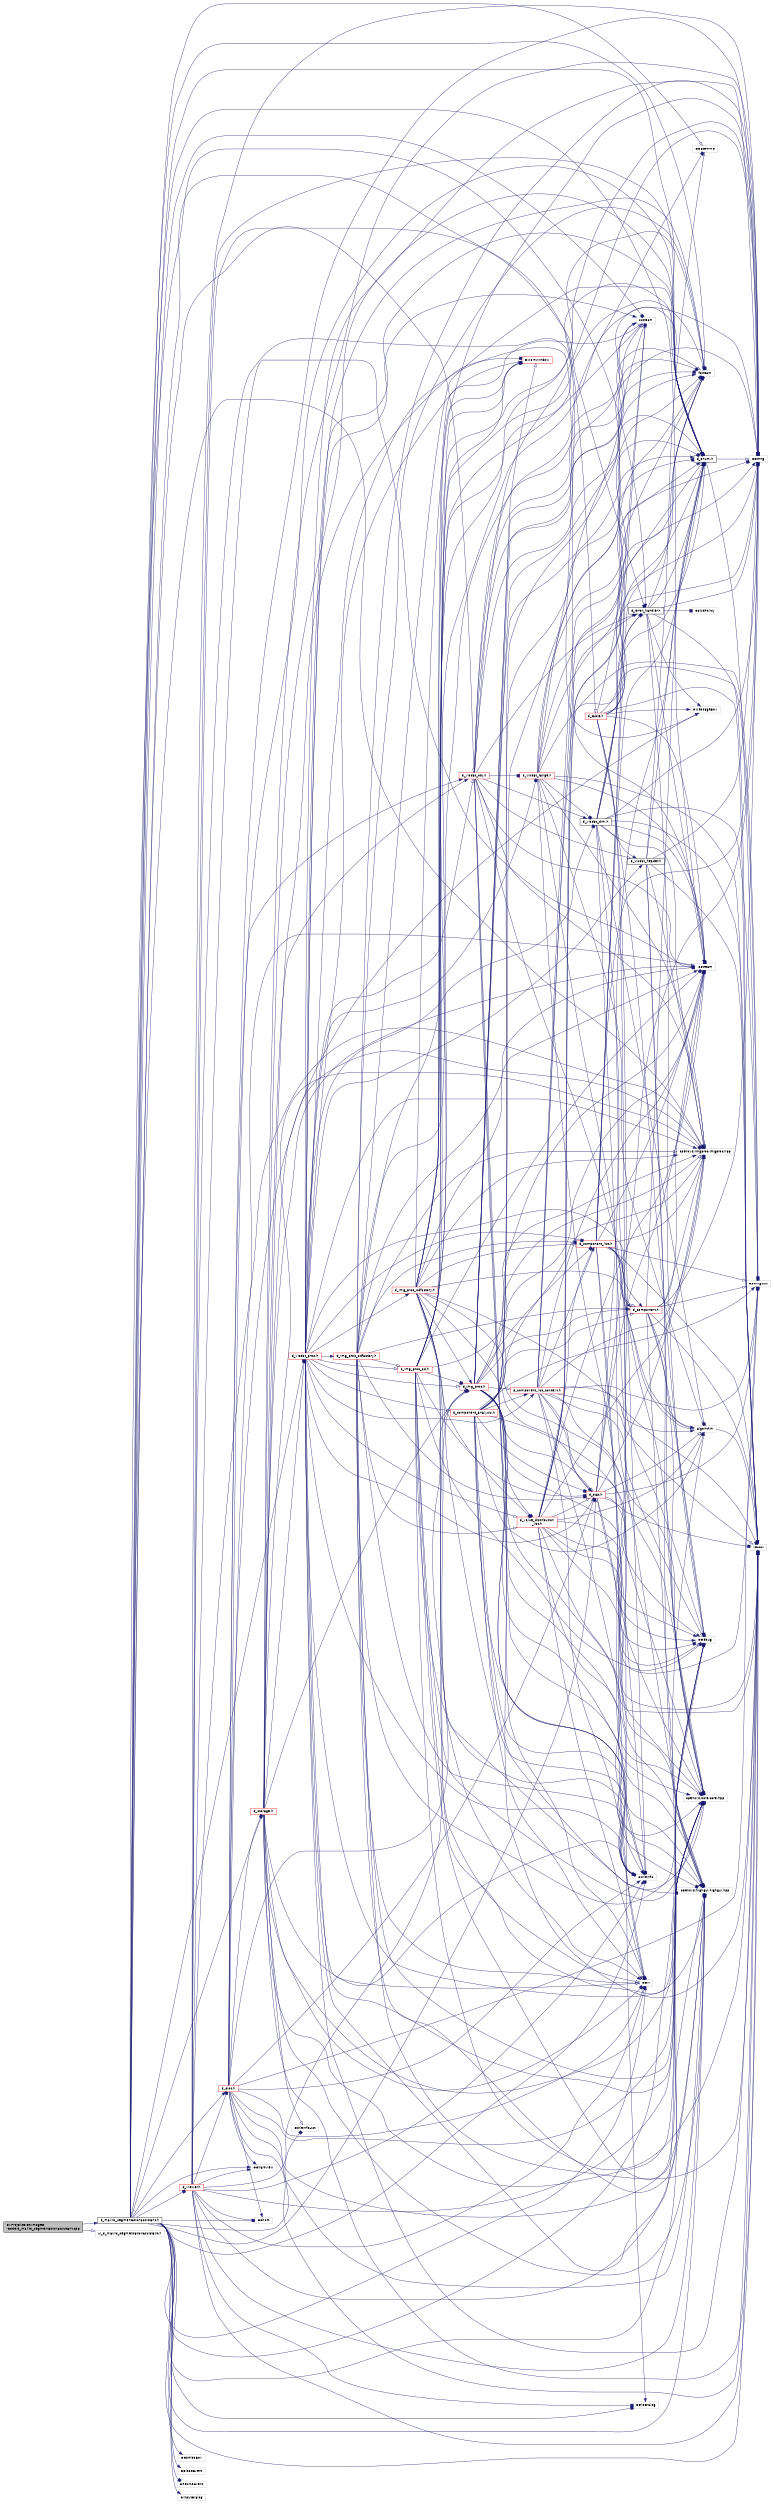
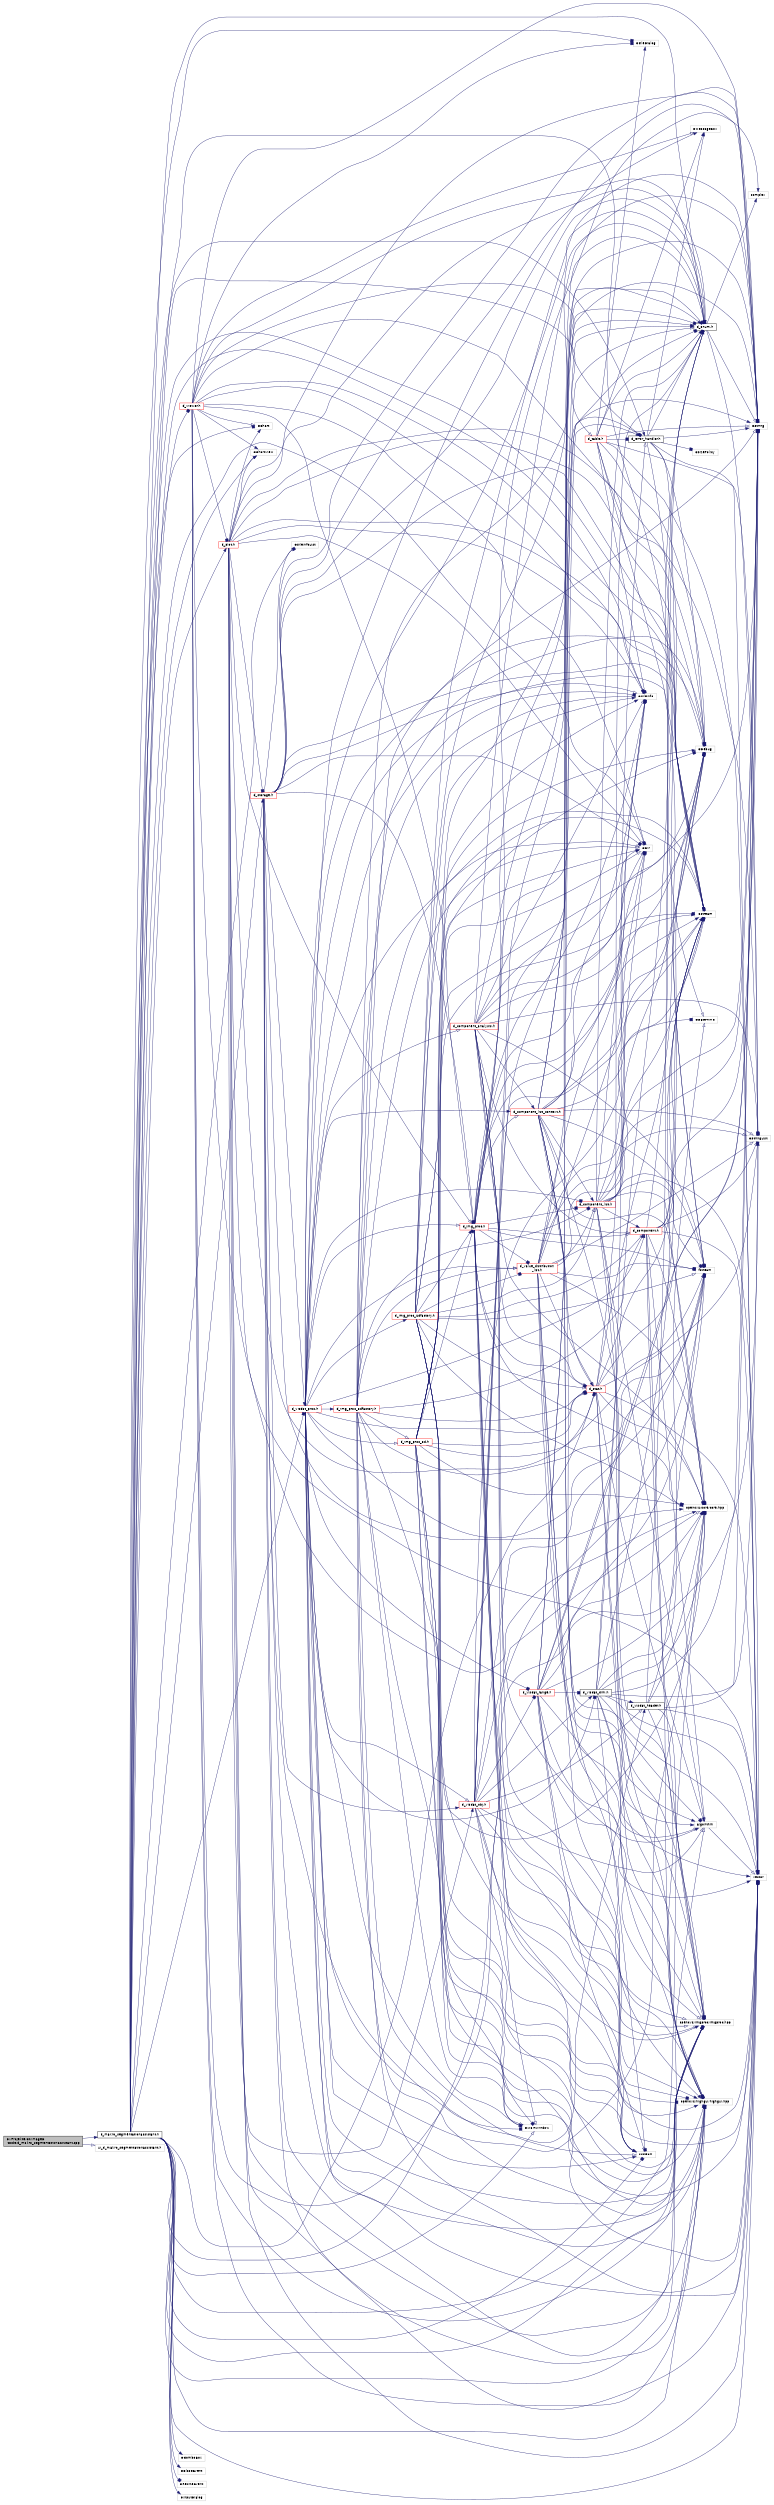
node "complex": added
node "QMainWindow": color red -> grey75
edge "d_makro_segmentationassistant.h" -> "d_visdat_obj.h": now "d_makro_segmentationassistant.h" -> "QMainWindow"
edge "d_component_list.h" -> "sstream": now "d_component_list.h" -> "opencv2/highgui/highgui.hpp"
